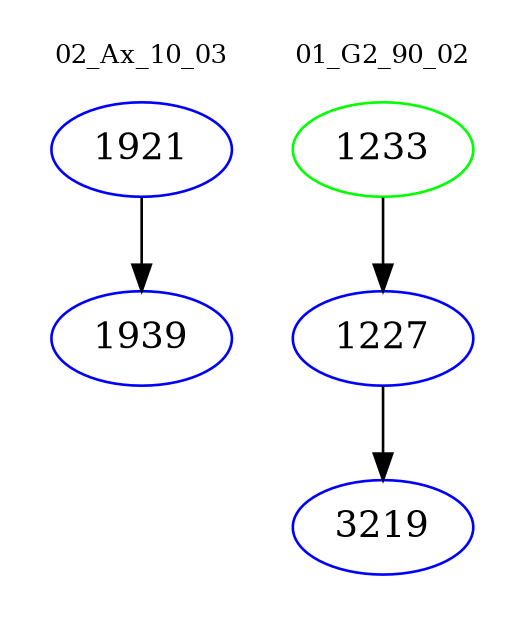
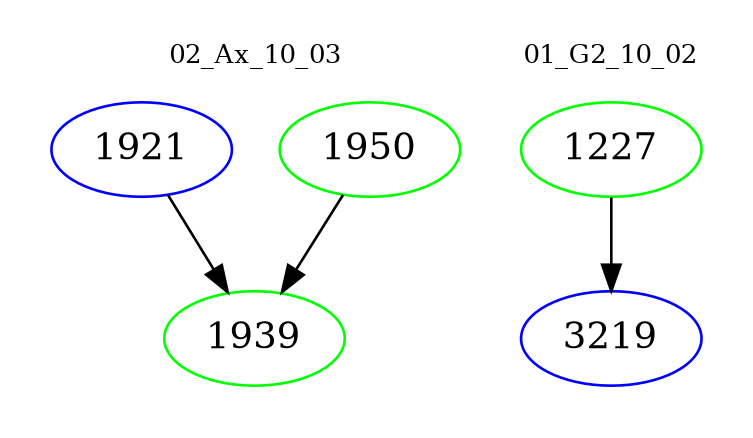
cluster "01_G2_90_02": label "01_G2_90_02" -> "01_G2_10_02"
node "1950": added
node "1233": removed
node "1939": color blue -> green
node "1227": color blue -> green
